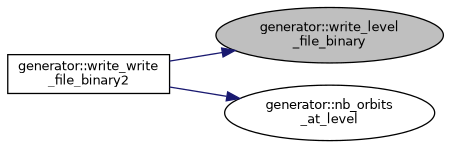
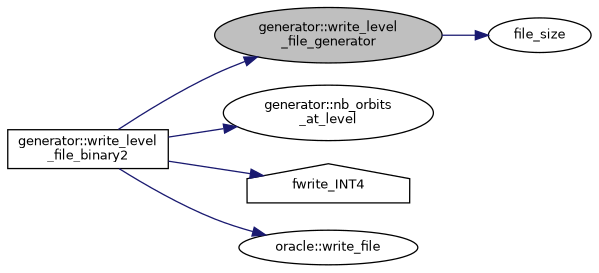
node "generator::write_level _file_binary": label "generator::write_level _file_binary" -> "generator::write_level _file_generator"
node "file_size": added
node "generator::write_write _file_binary2": label "generator::write_write _file_binary2" -> "generator::write_level _file_binary2"
node "fwrite_INT4": added
node "oracle::write_file": added
